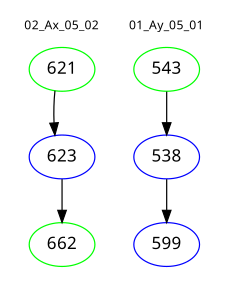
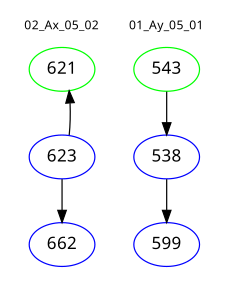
edge "621" -> "623": reversed
node "662": color green -> blue
